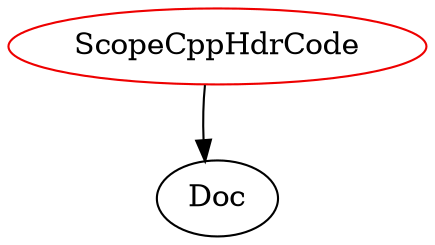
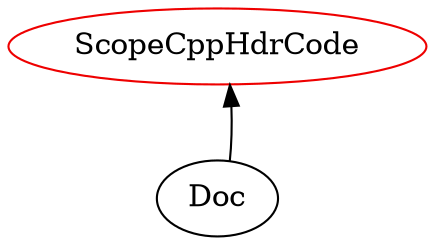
edge "ScopeCppHdrCode" -> "Doc": reversed
